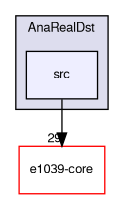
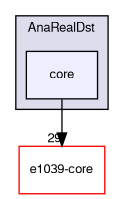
node "src": label "src" -> "core"
